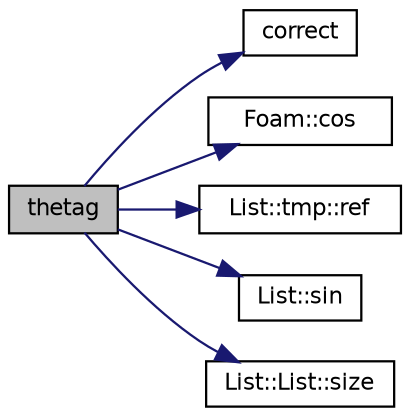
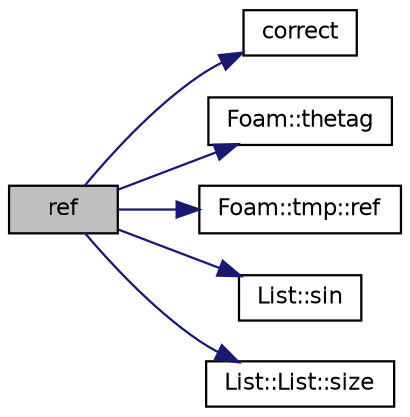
node "Foam::cos": label "Foam::cos" -> "Foam::thetag"
node "thetag": label "thetag" -> "ref"
node "List::tmp::ref": label "List::tmp::ref" -> "Foam::tmp::ref"
